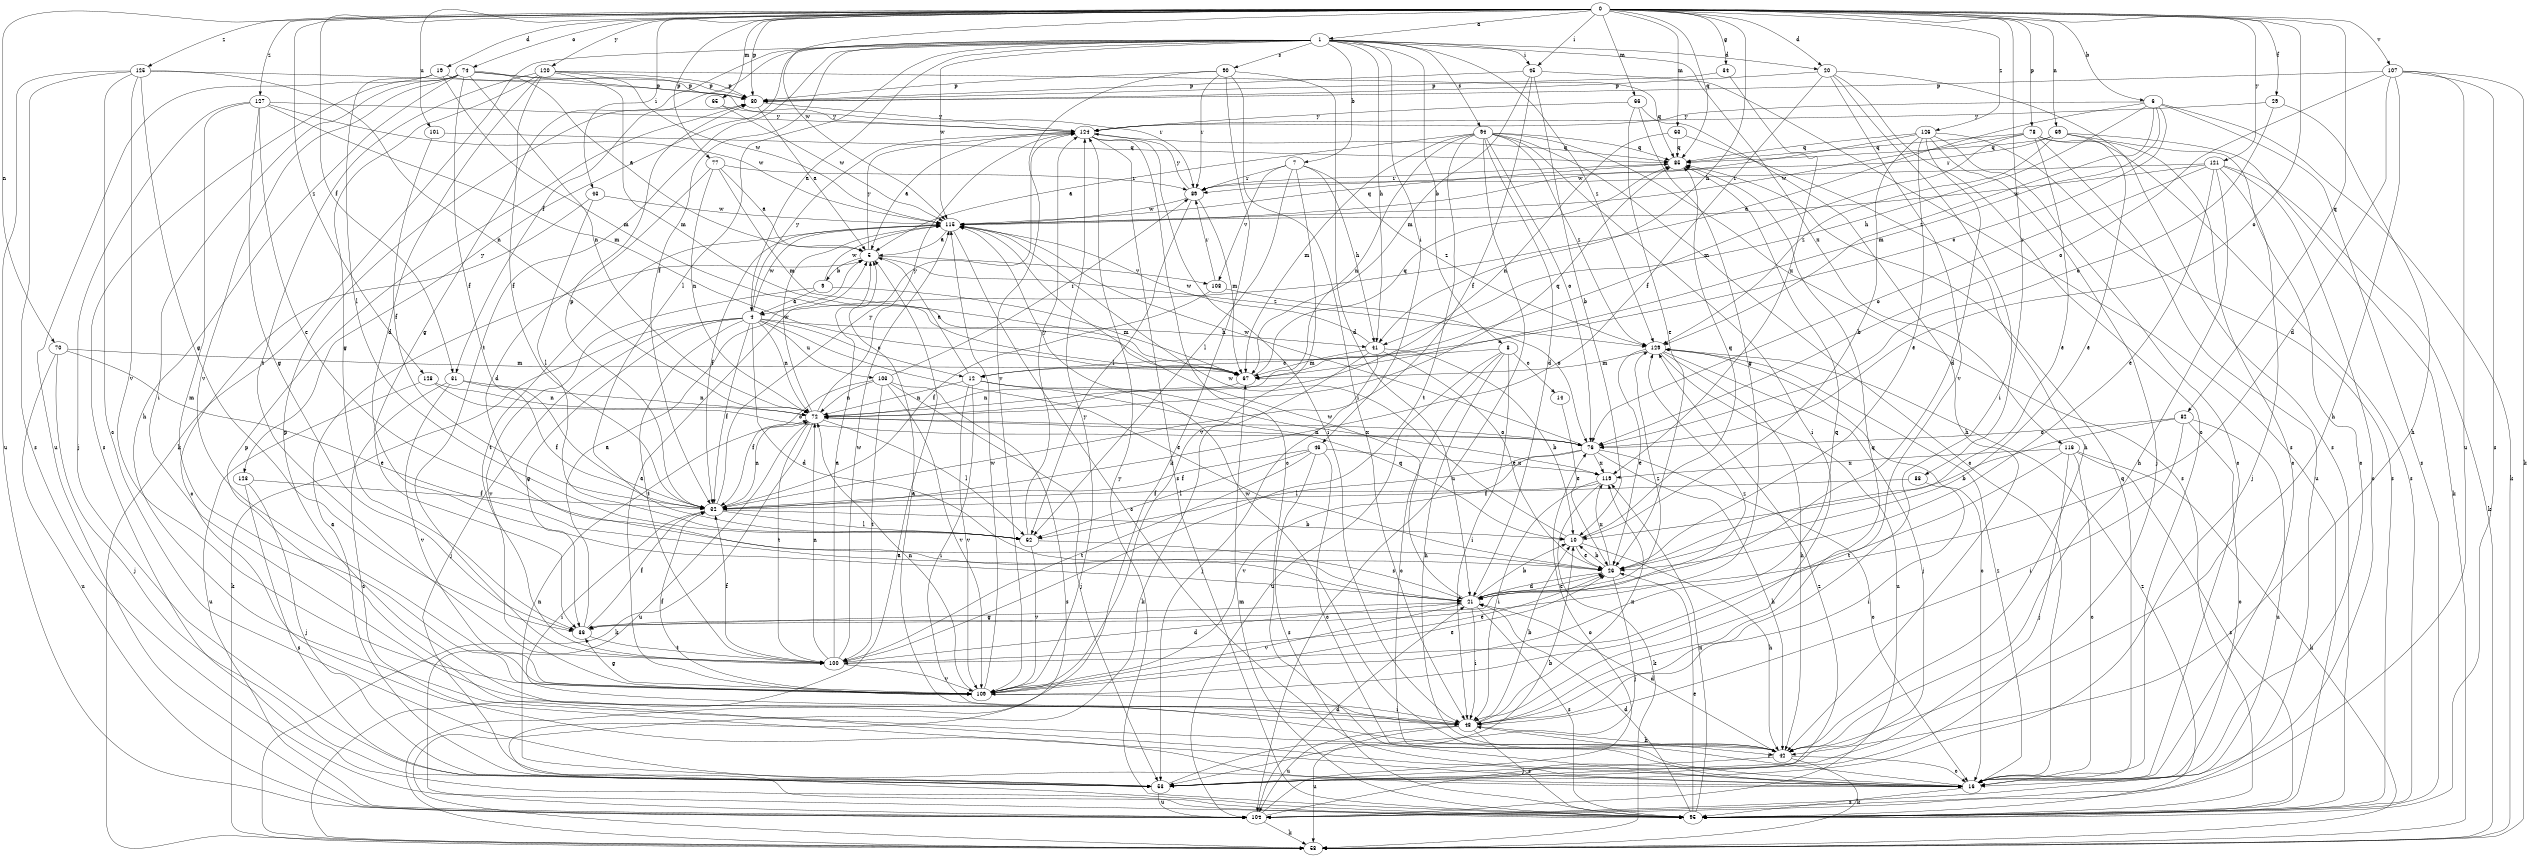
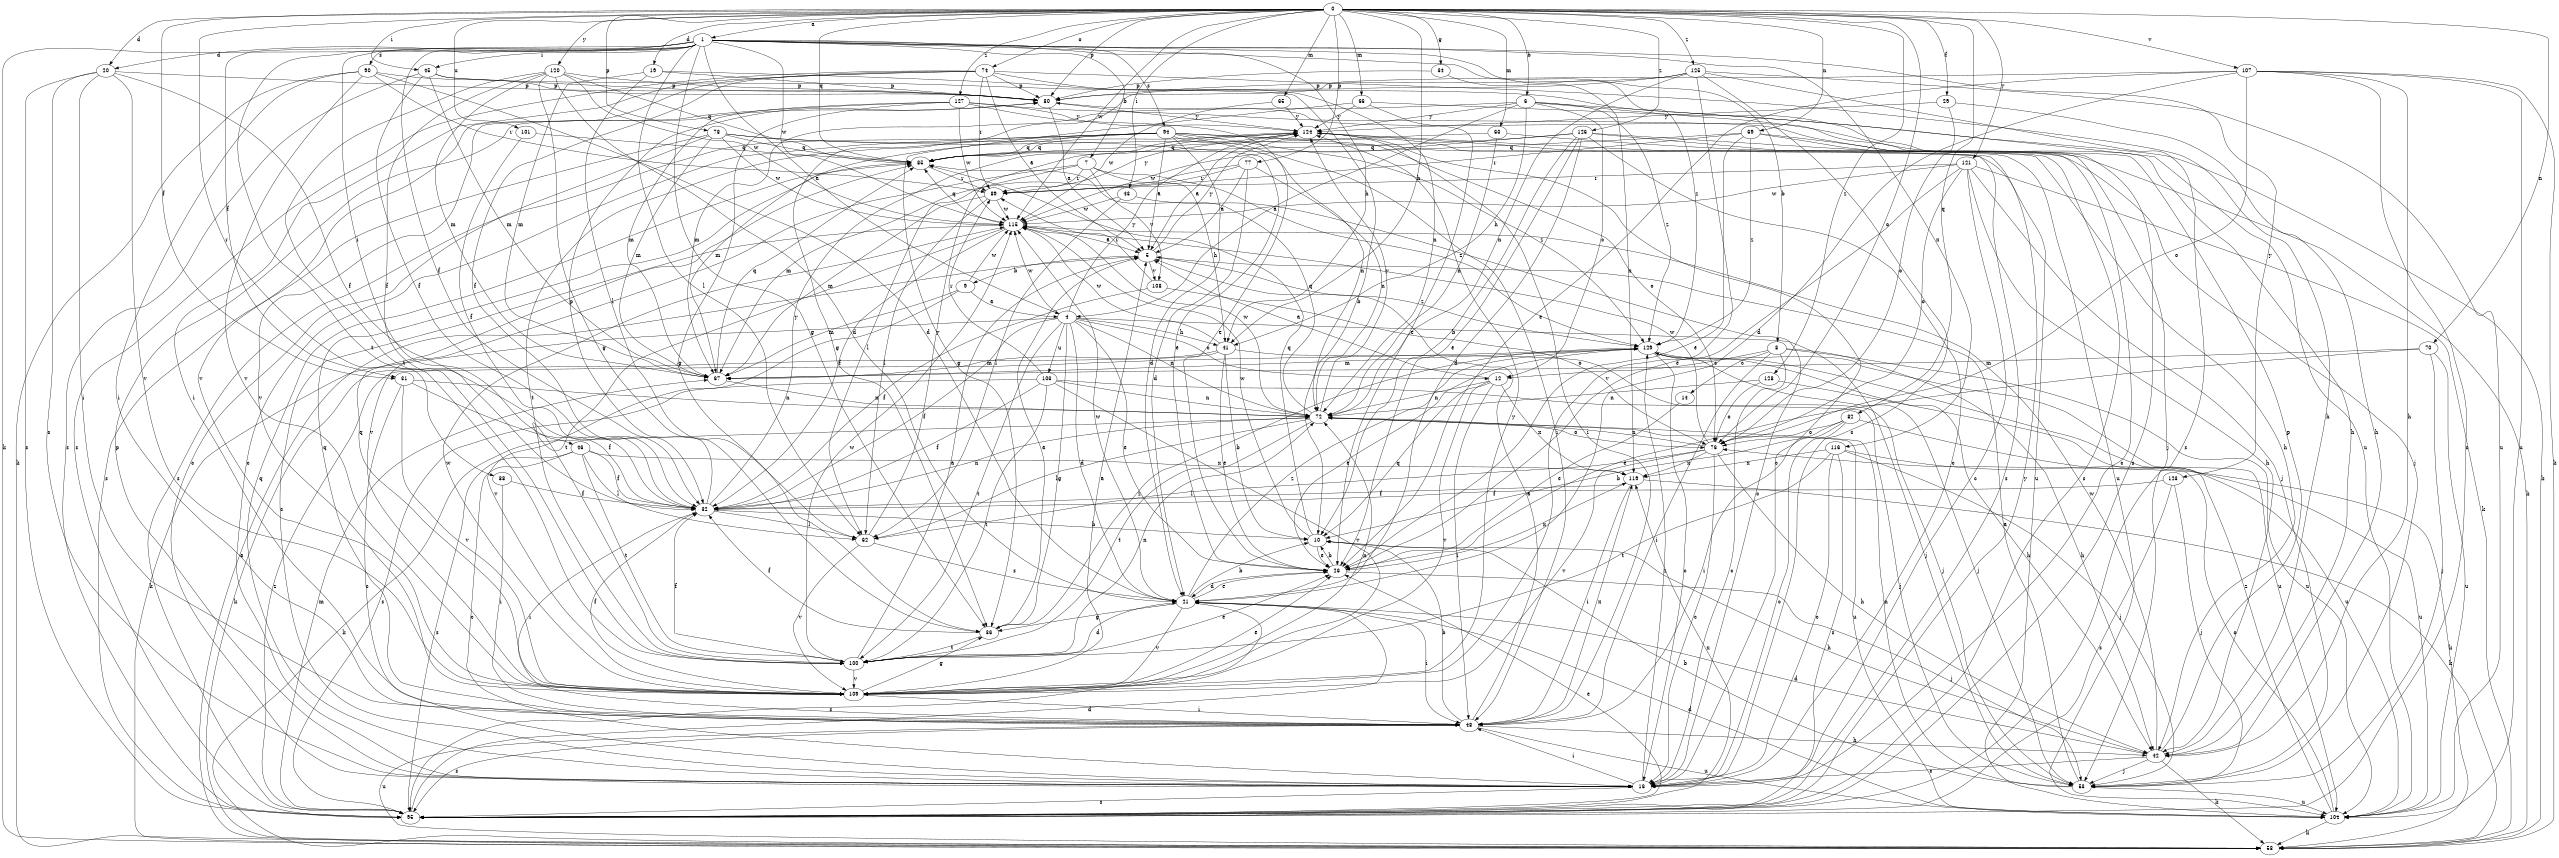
edge "107" -> "26": added, label "e"
edge "127" -> "109": label "m" -> "v"
